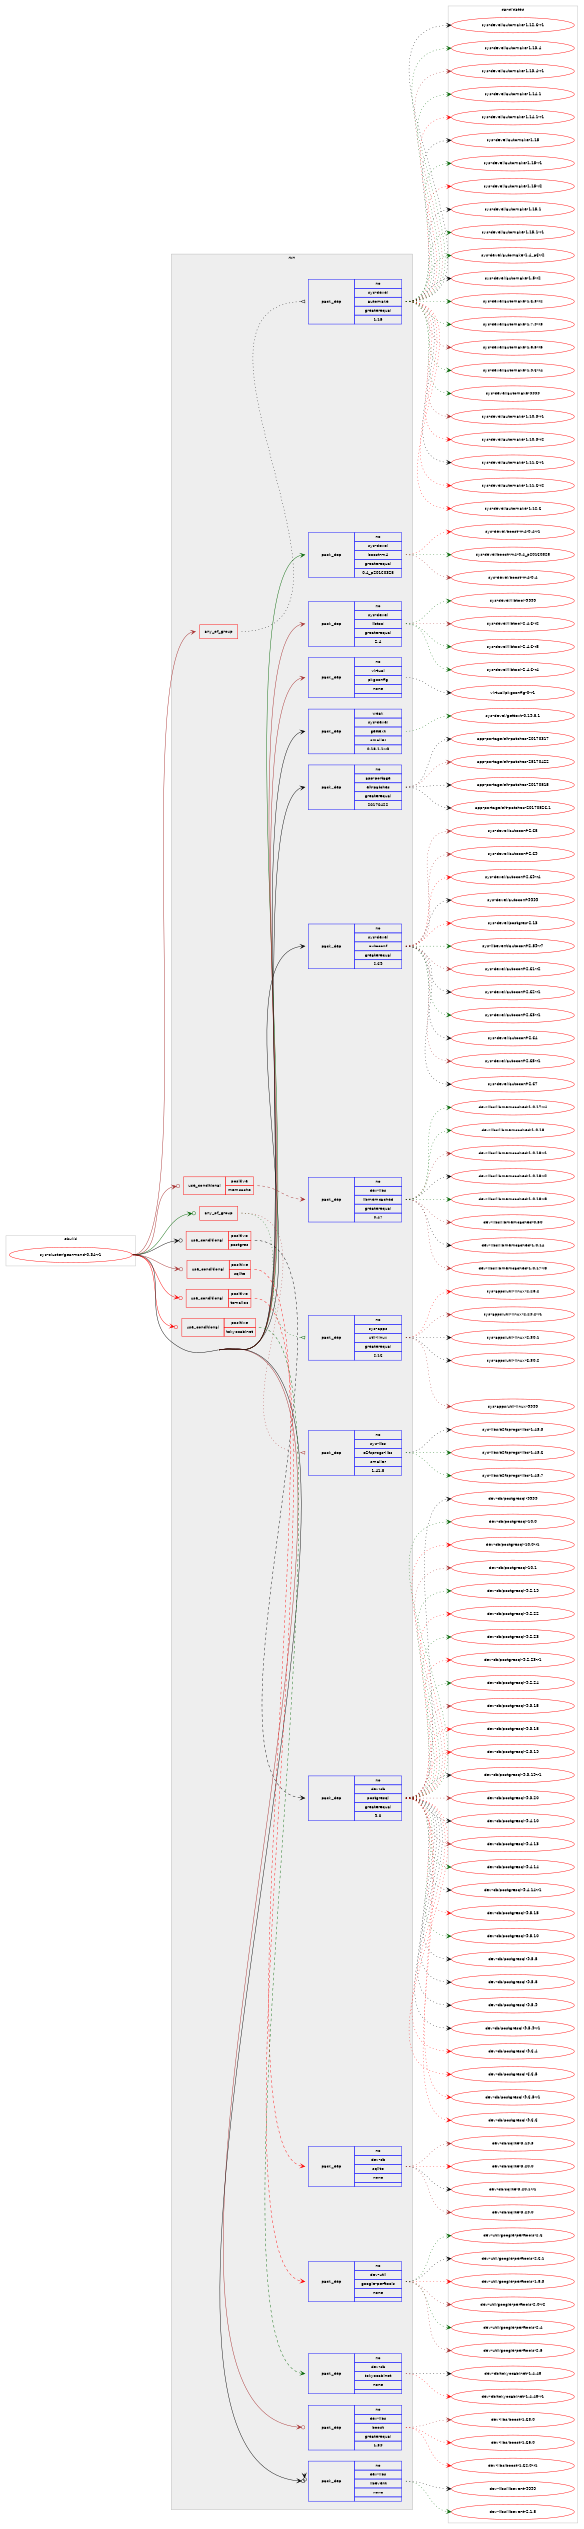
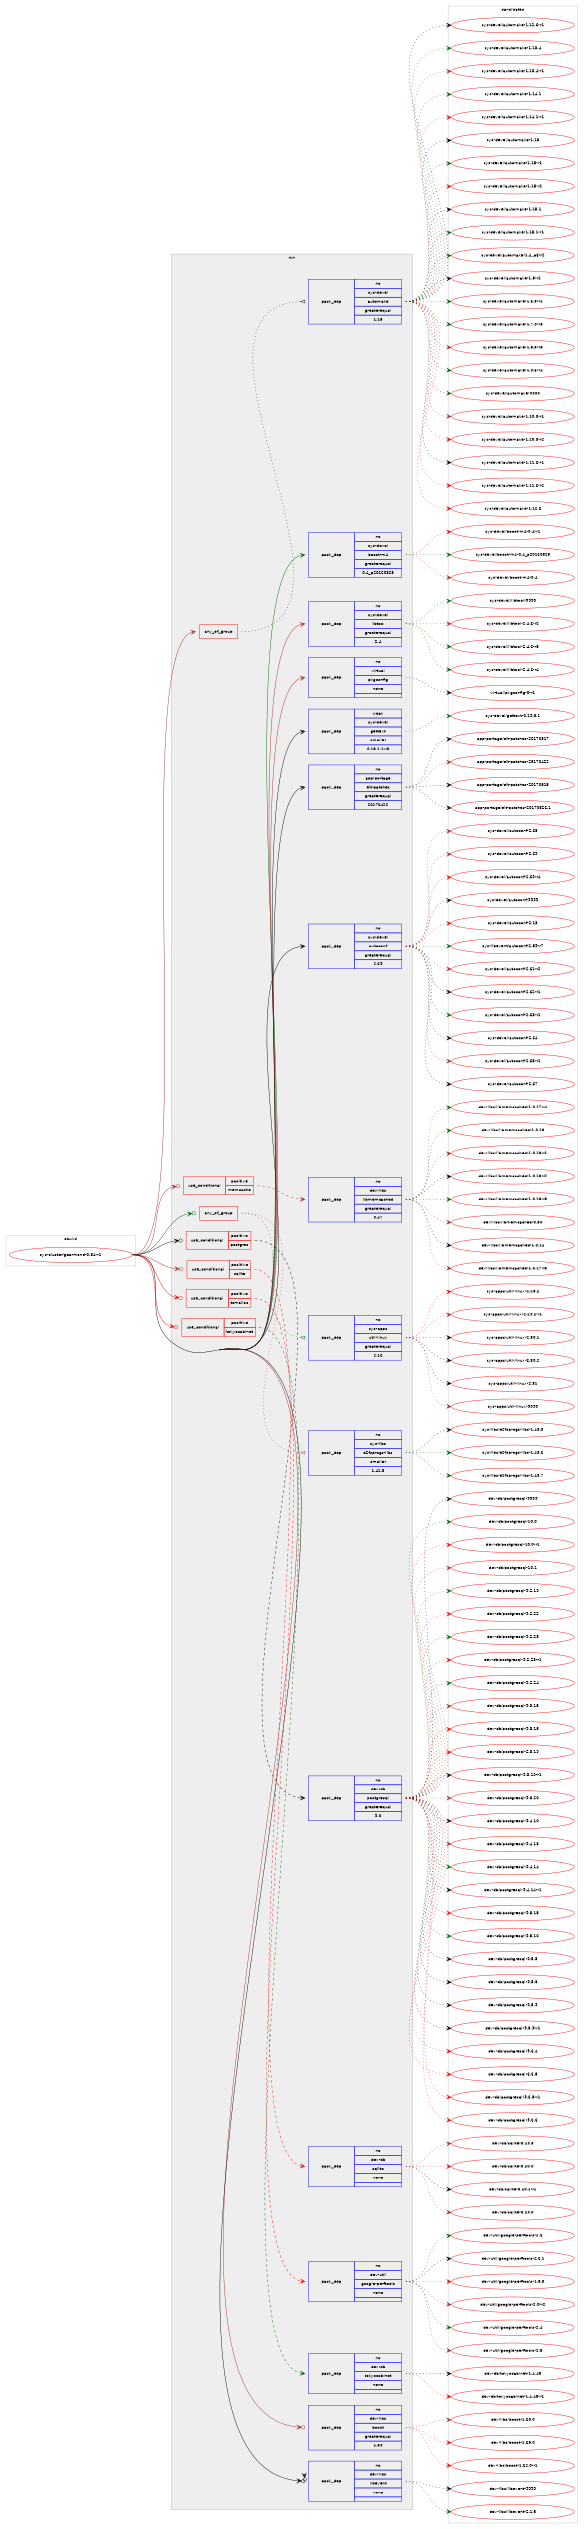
node "sys-devel/postgres-2.13": label "sys-devel/postgres-2.13" -> "sys-devel/autoconf-2.13"
node "sys-apps/util-linux-2.31": added
